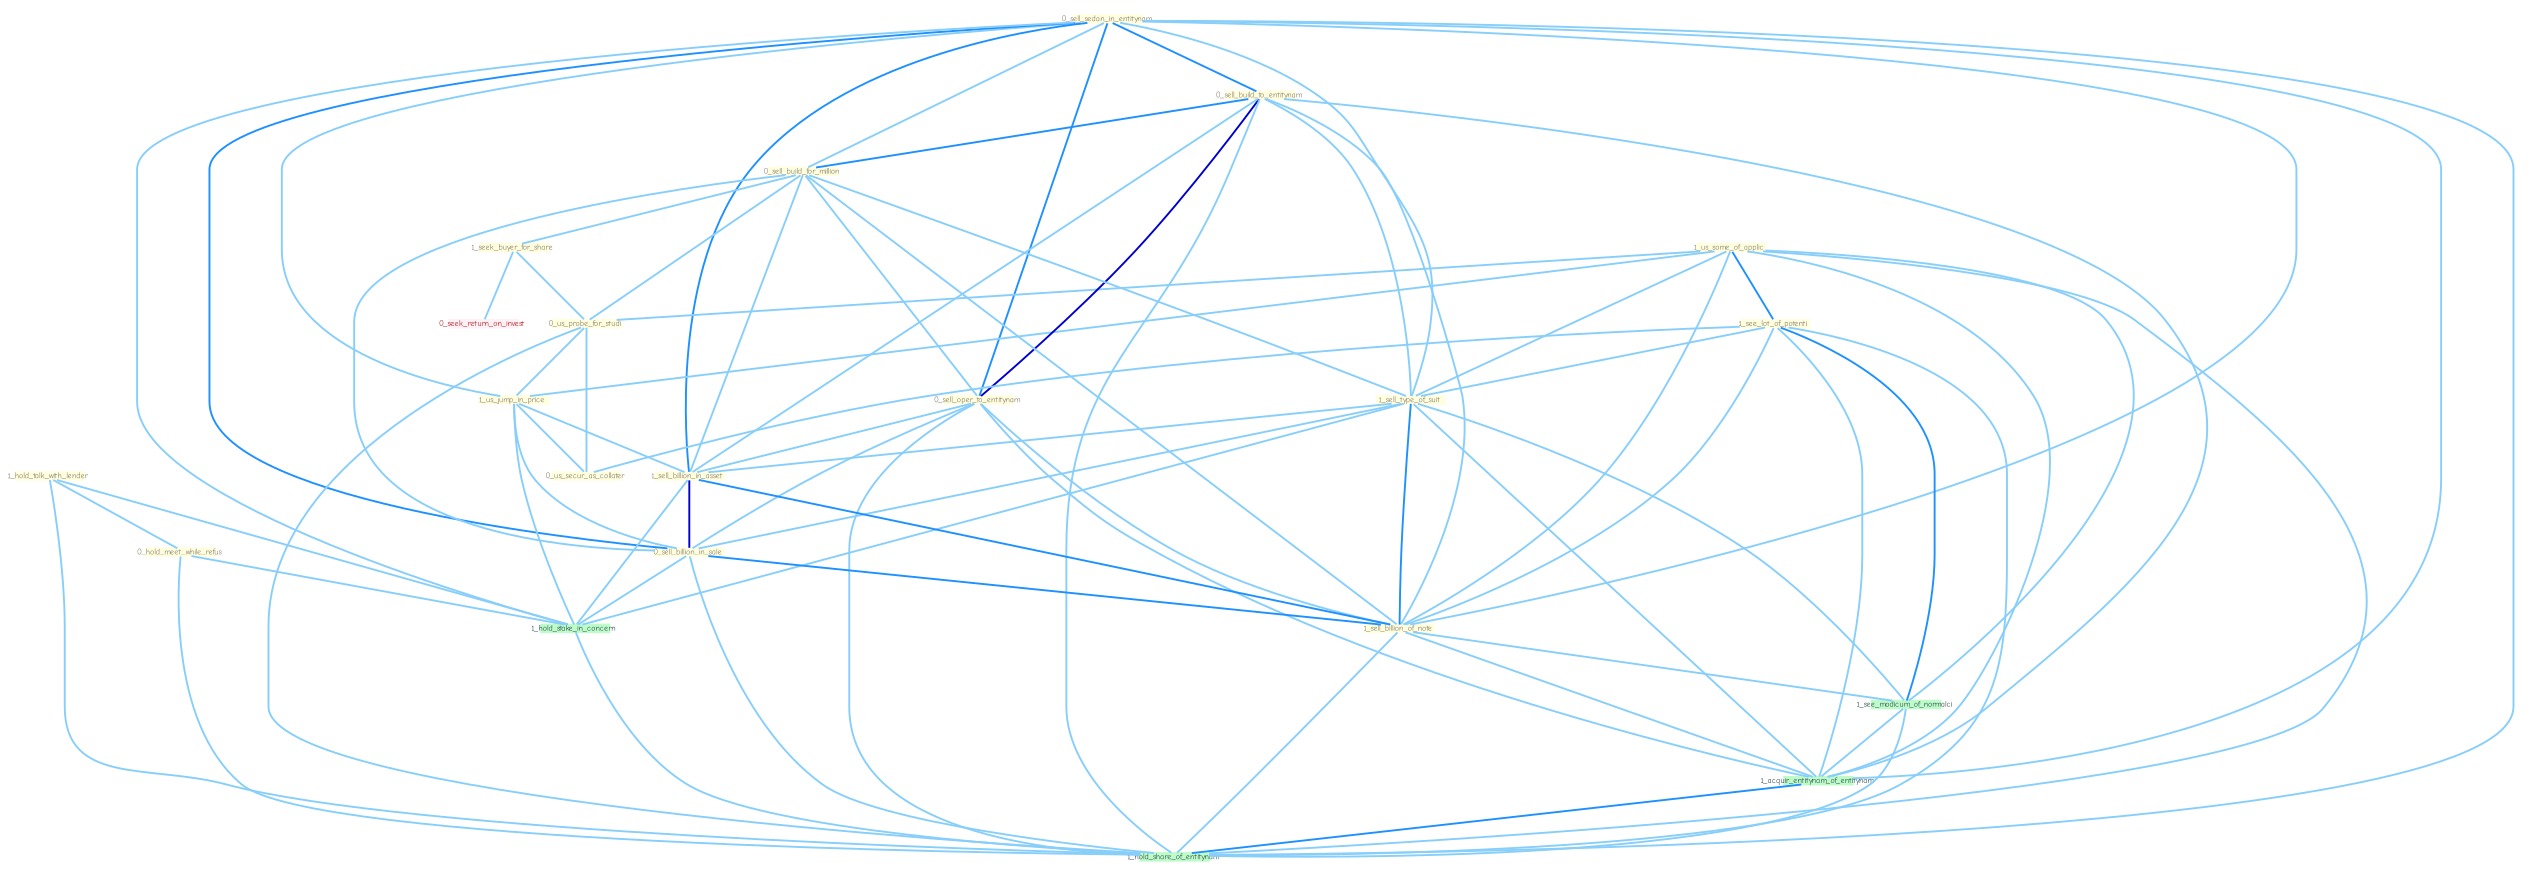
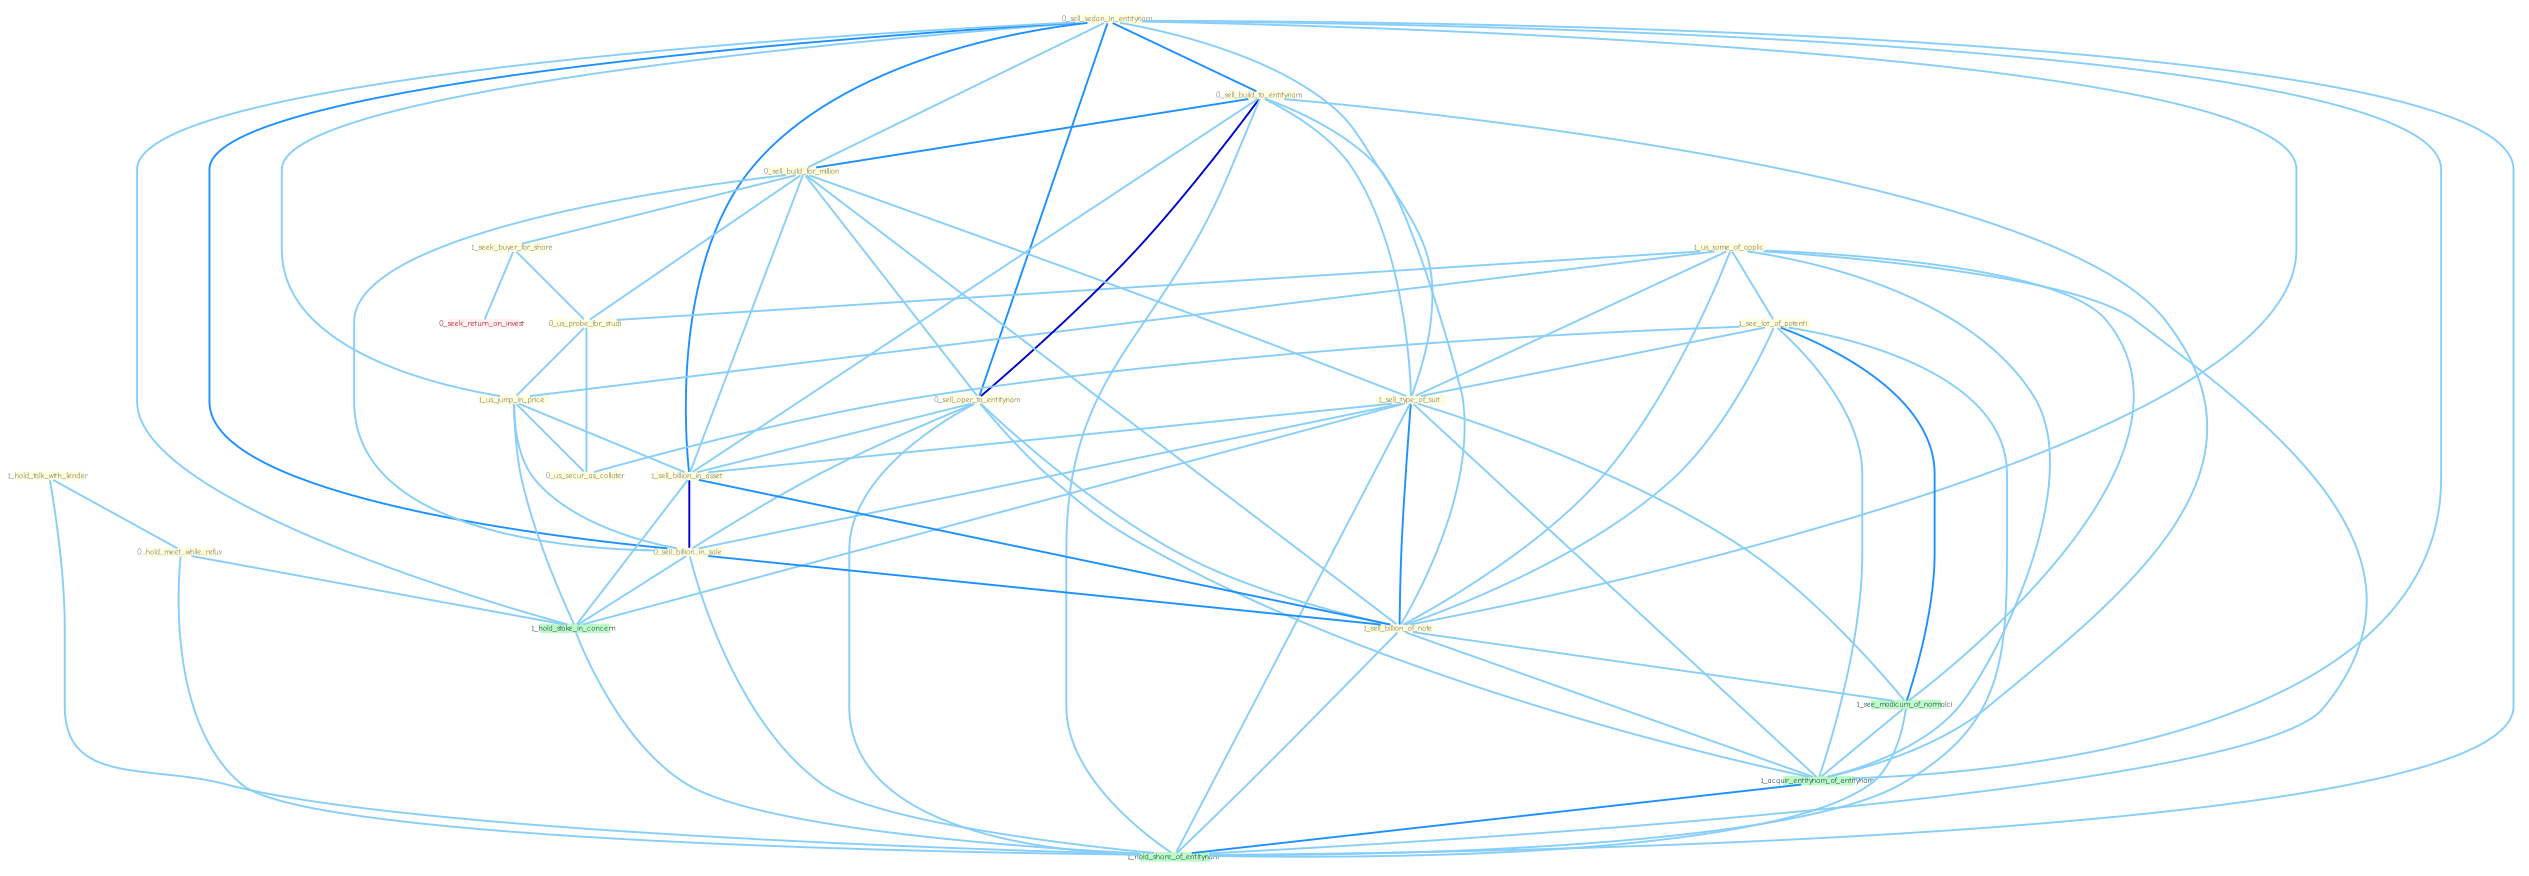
edge "1_us_some_of_applic" -- "1_see_lot_of_potenti": color #1e90ff -> #87cefa
edge "1_hold_talk_with_lender" -- "1_hold_stake_in_concern": removed
edge "0_us_probe_for_studi" -- "1_hold_share_of_entitynam": now "1_sell_type_of_suit" -- "1_hold_share_of_entitynam"
